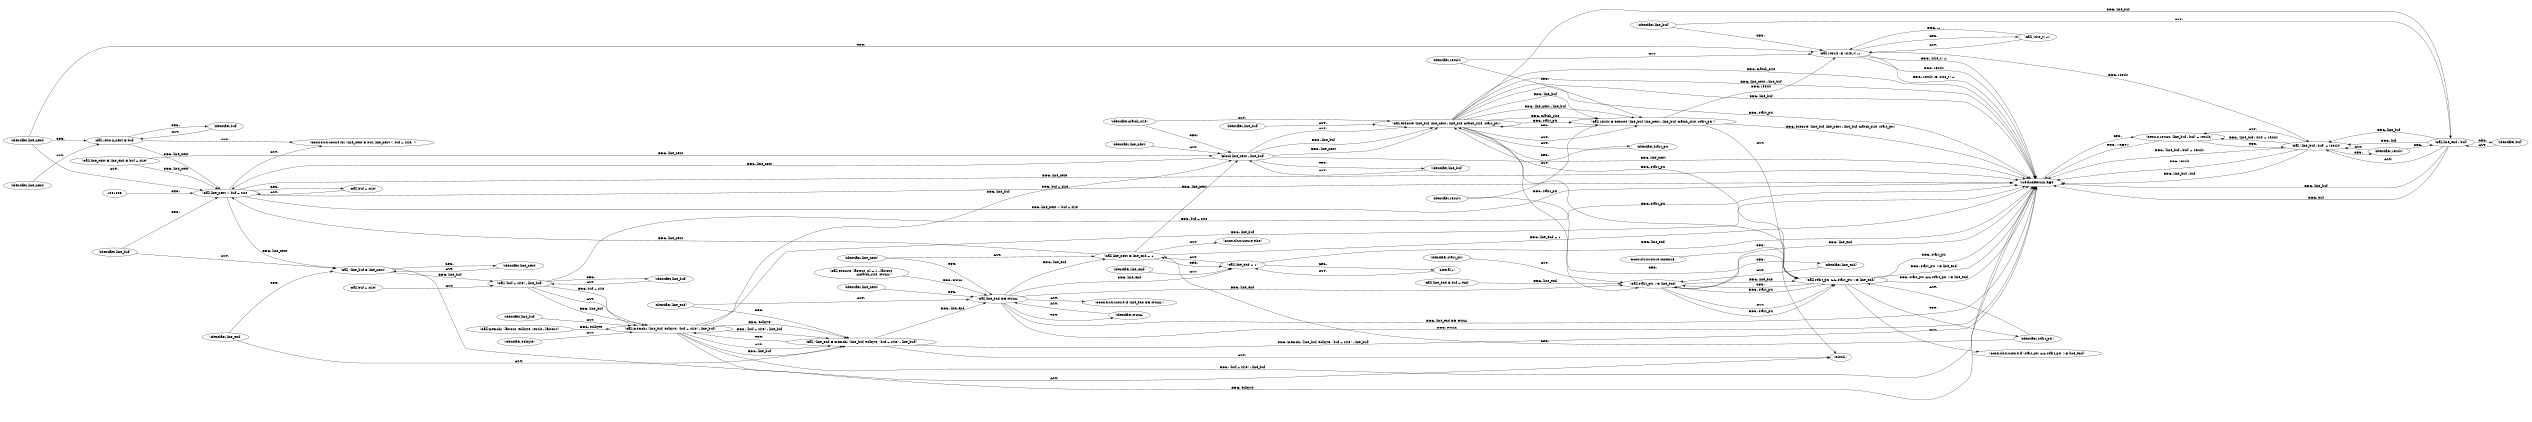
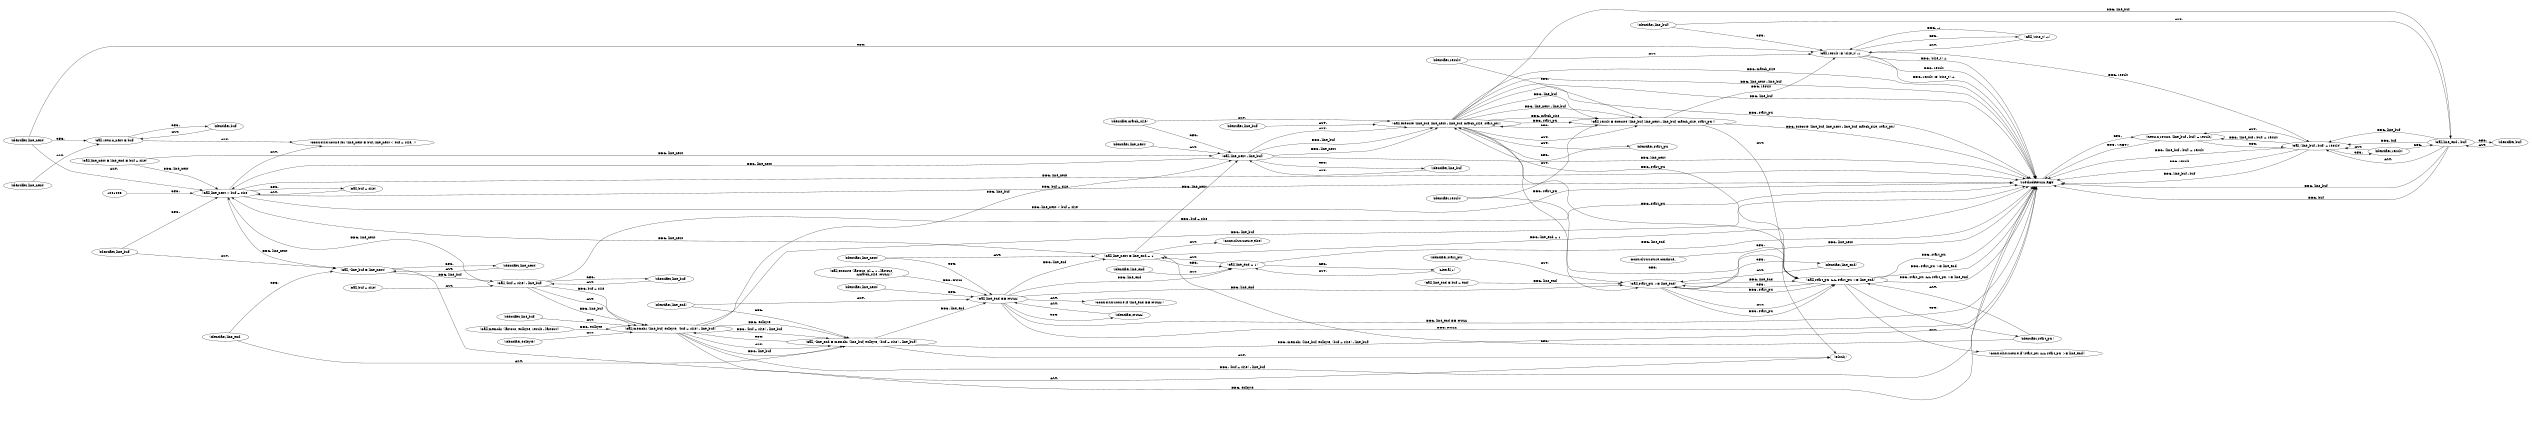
node "(Block,line_next - line_buf)": label "(Block,line_next - line_buf)" -> "(Call,line_next - line_buf)"
edge "(Call,return_next = buf)" -> "(Call,line_next < buf + size)": now "(Call,(buf + size) - line_buf)" -> "(Call,line_next < buf + size)"
edge "(Call,start_ptr >= line_end)" -> "(MethodReturn,RET)": label "DDG: line_end" -> "DDG: line_next"
